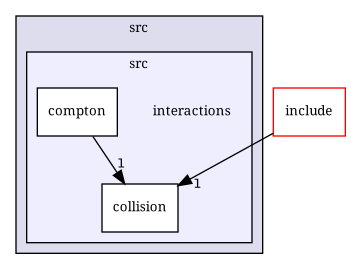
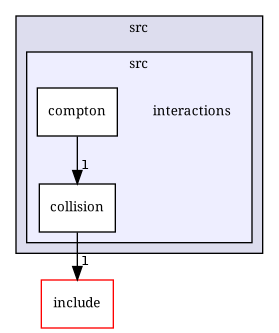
edge "include" -> "collision": reversed
